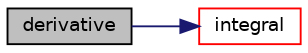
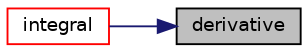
edge "derivative" -> "integral": reversed
